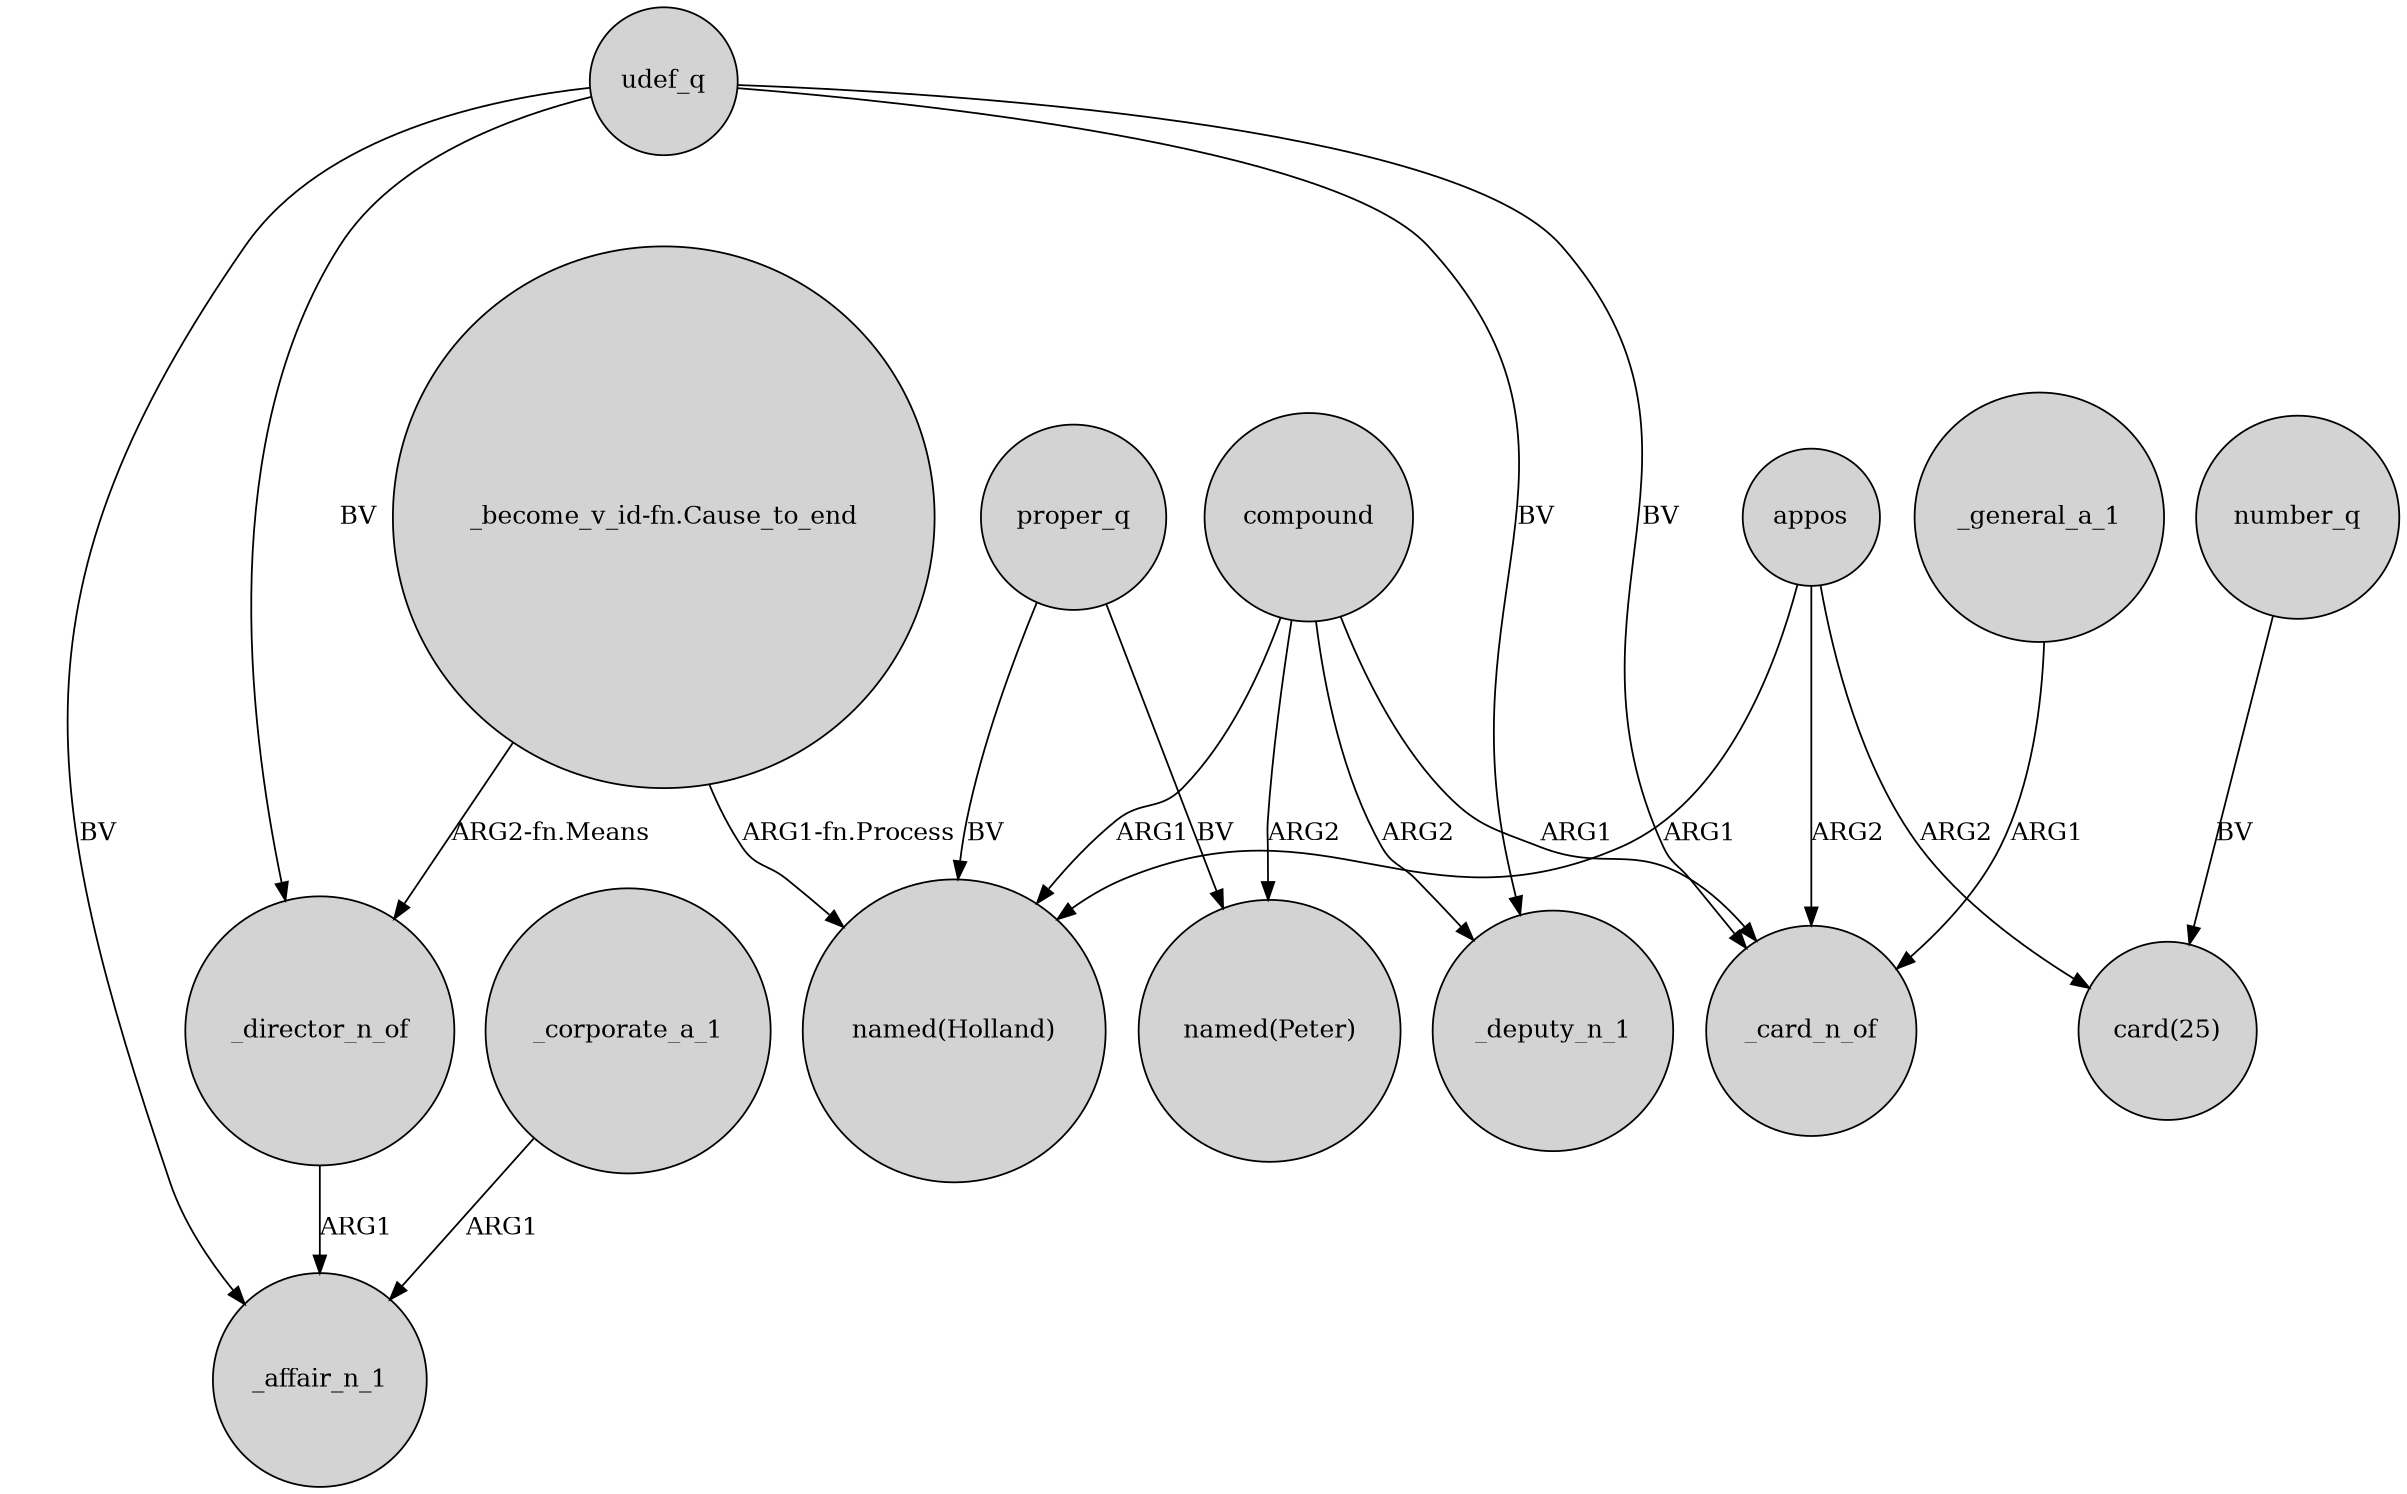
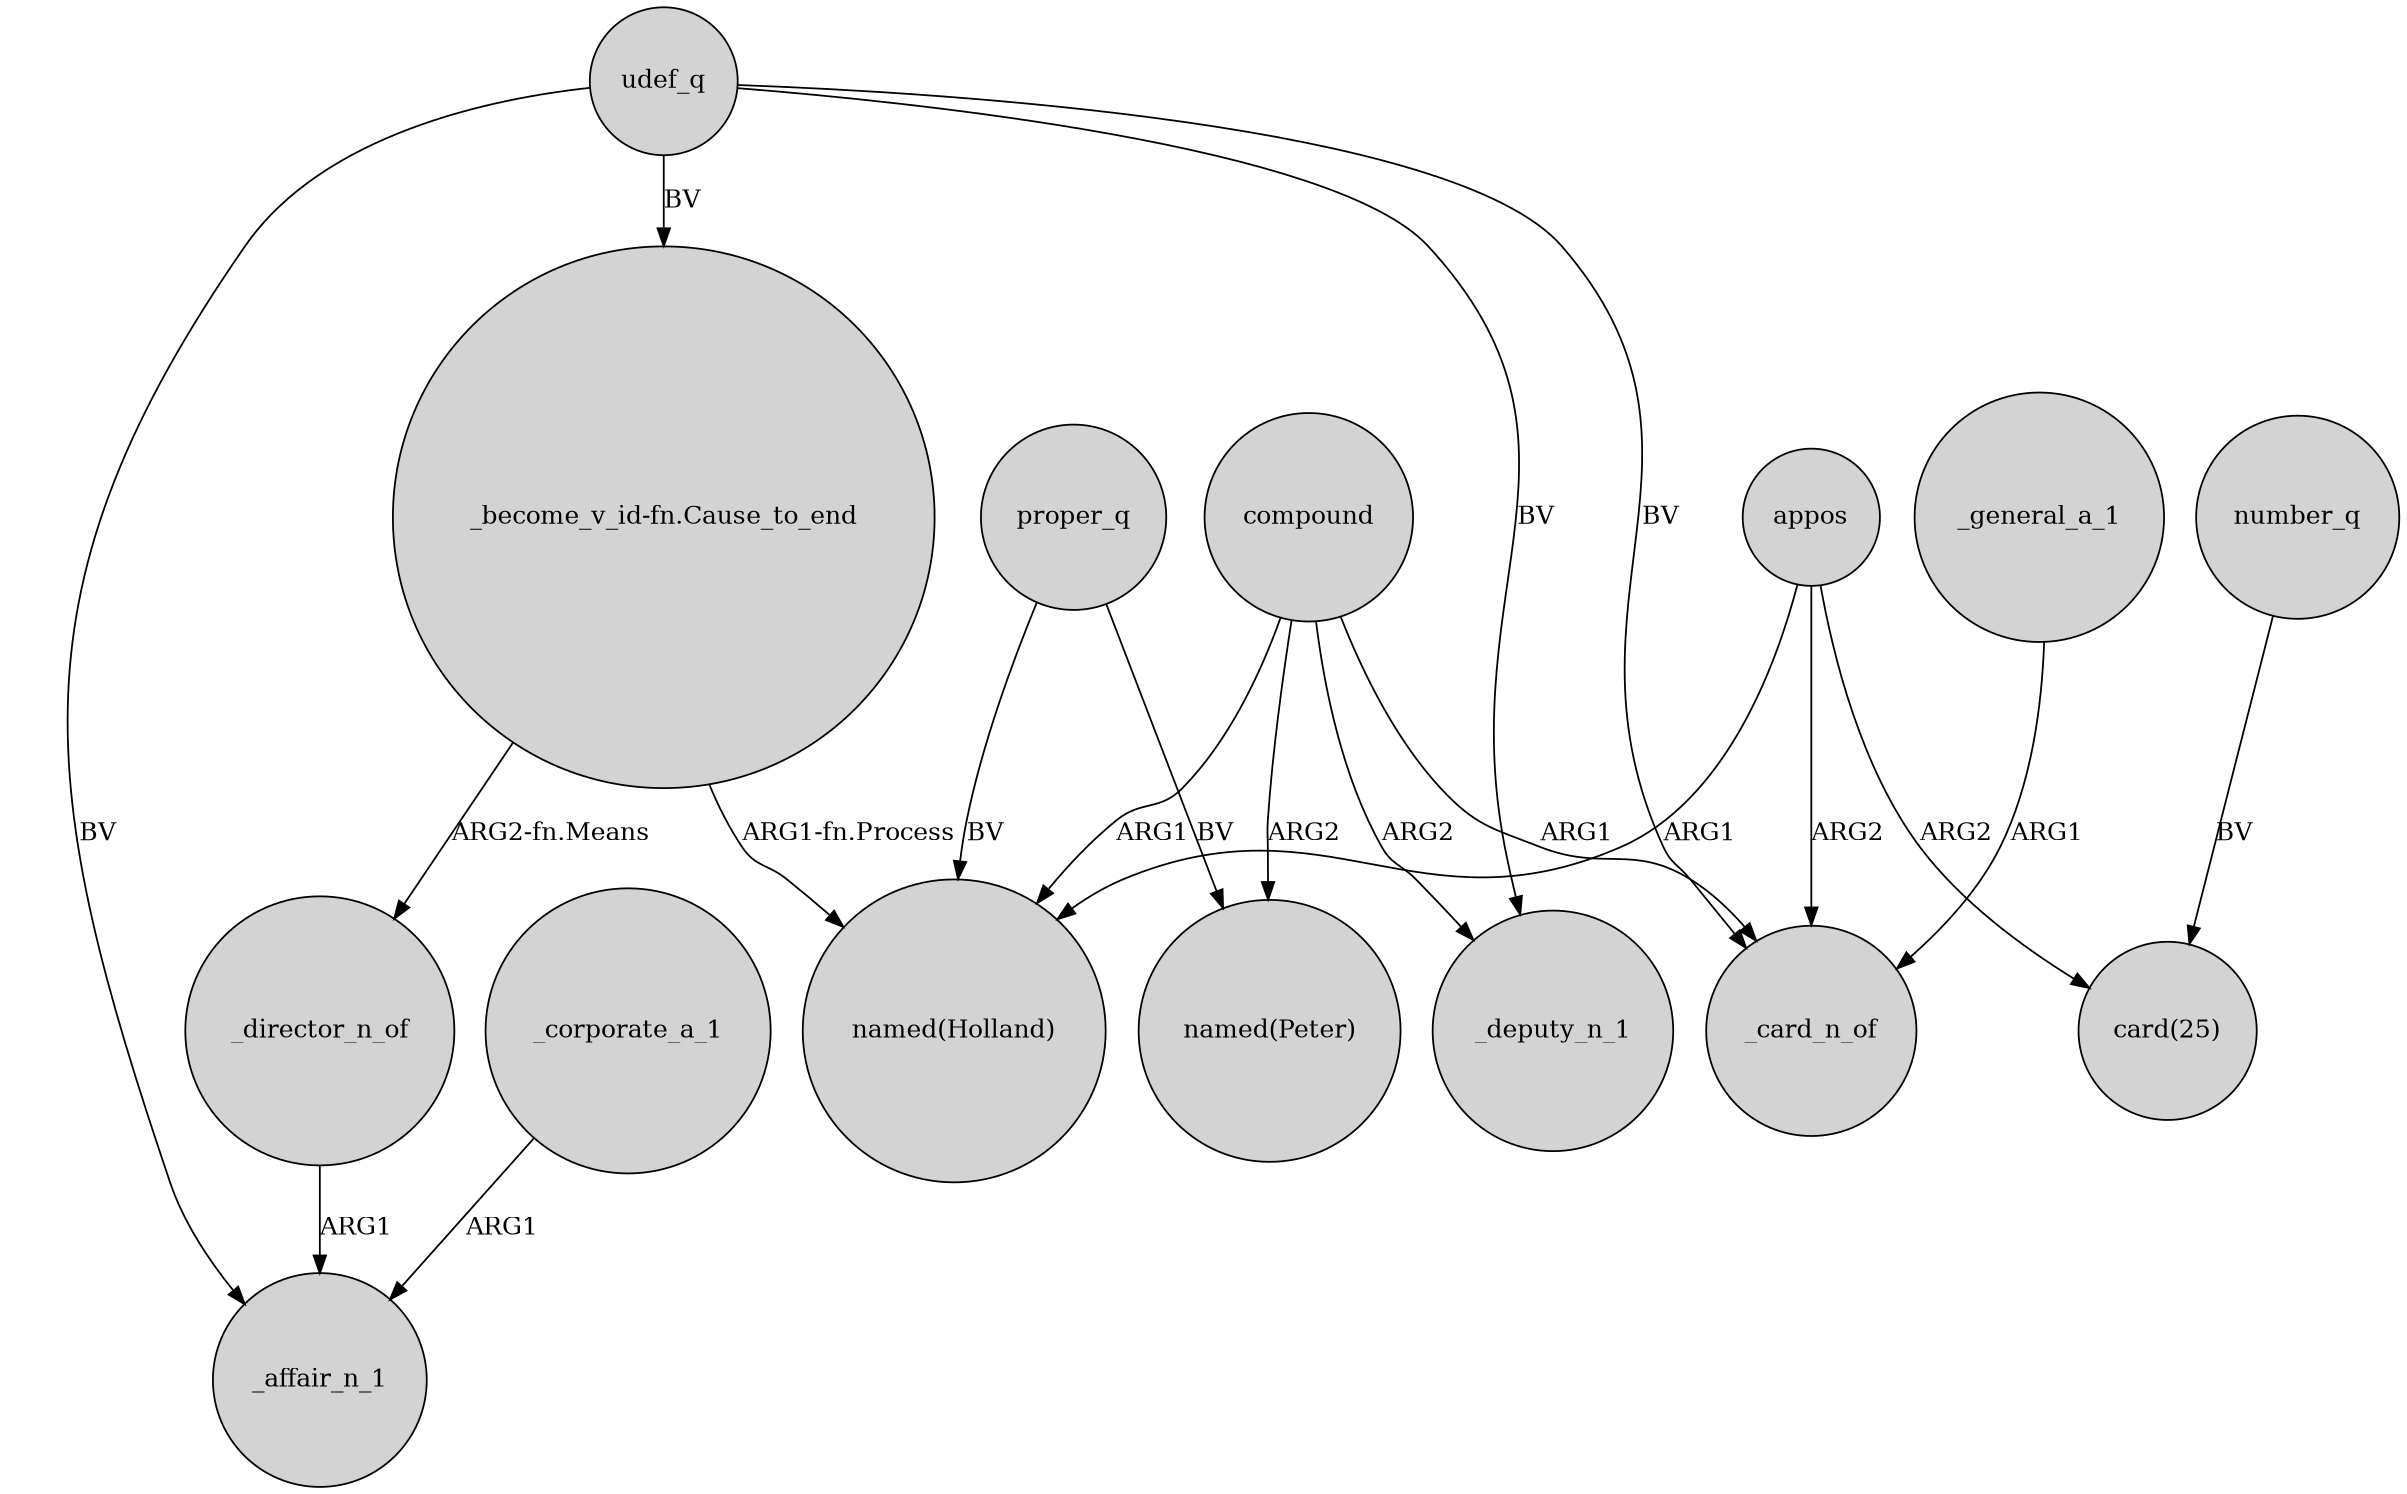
edge "udef_q" -> "_director_n_of": now "udef_q" -> "_become_v_id-fn.Cause_to_end"
